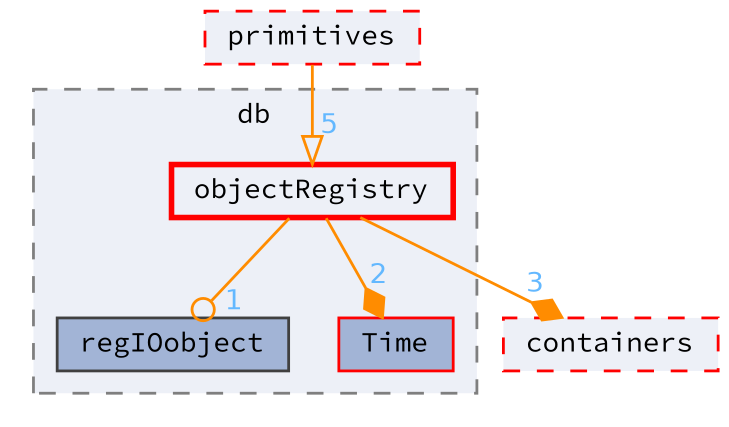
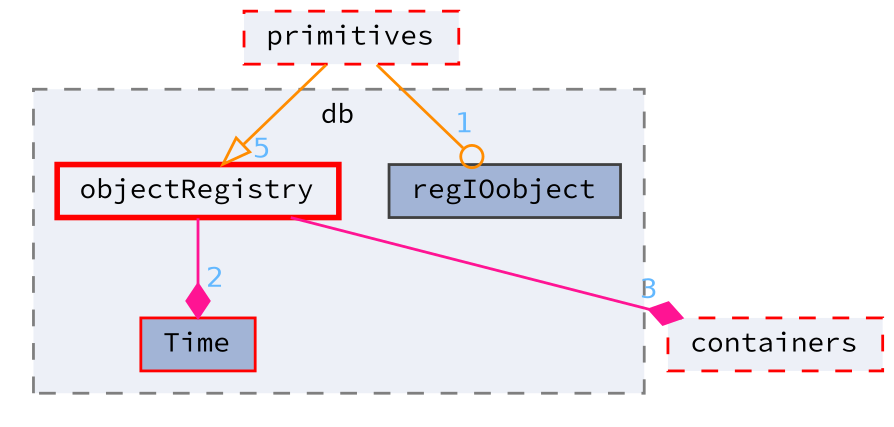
edge "objectRegistry" -> "Time": color darkorange -> deeppink
edge "objectRegistry" -> "regIOobject": now "primitives" -> "regIOobject"
edge "objectRegistry" -> "containers": color darkorange -> deeppink
